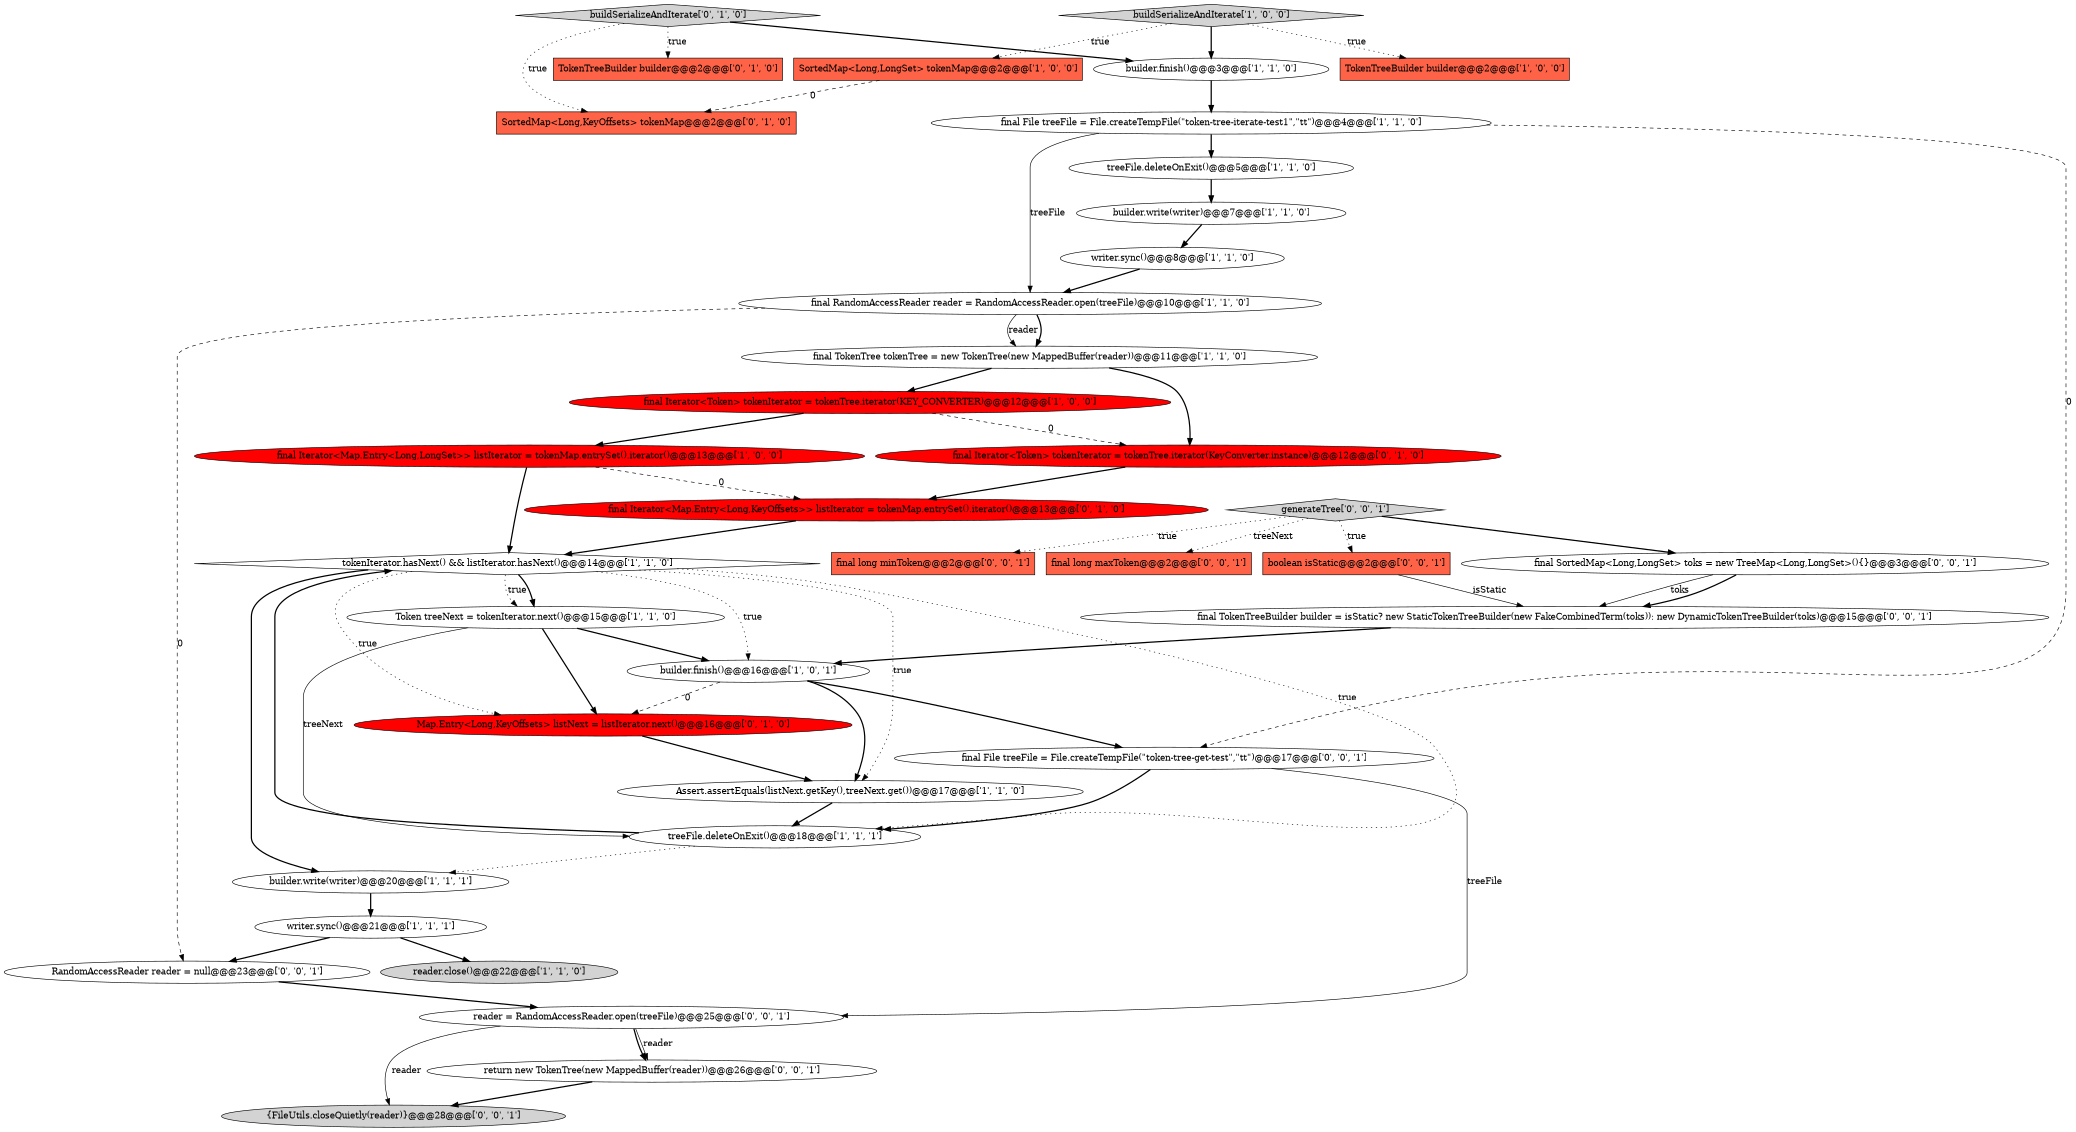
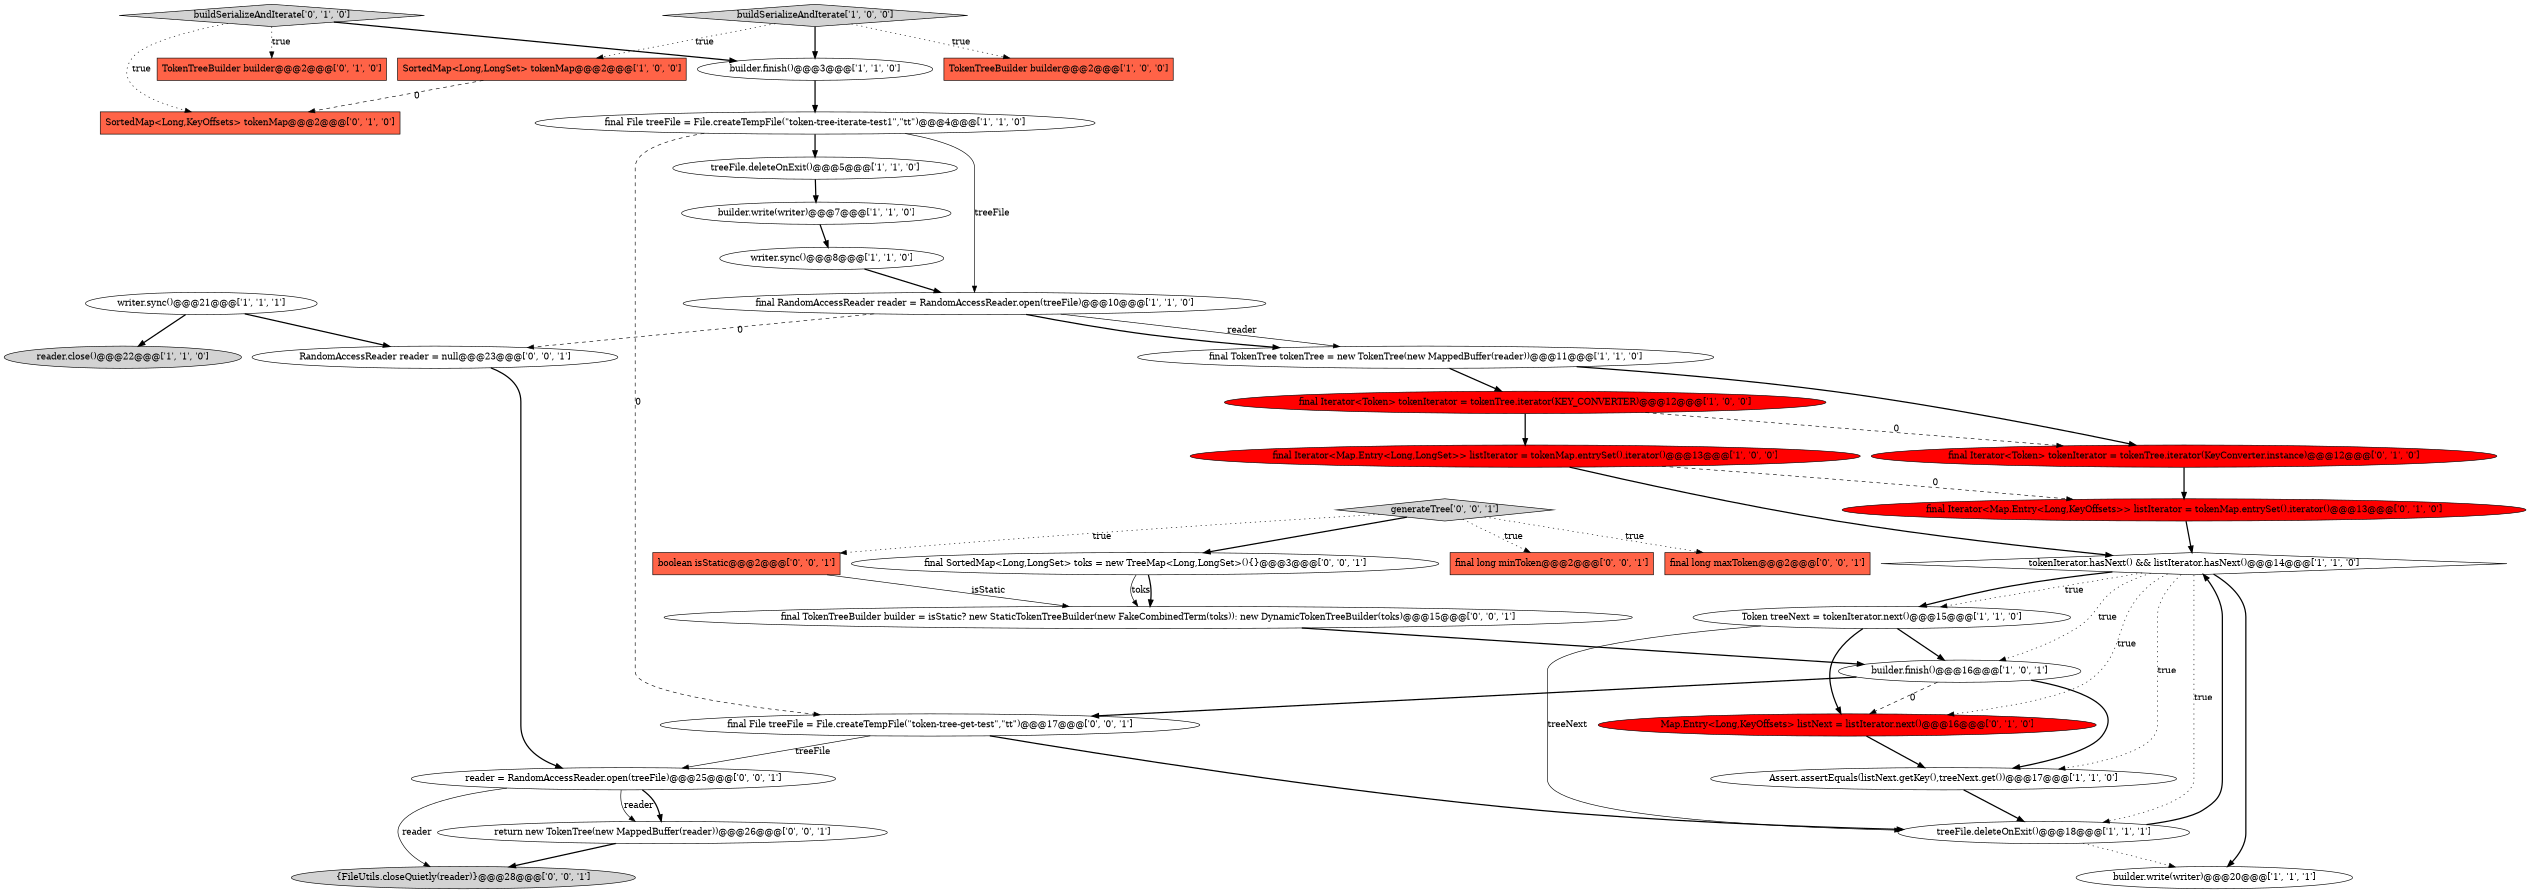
edge "generateTree['0', '0', '1']" -> "final long maxToken@@@2@@@['0', '0', '1']": label "treeNext" -> "true"
edge "builder.write(writer)@@@20@@@['1', '1', '1']" -> "writer.sync()@@@21@@@['1', '1', '1']": removed
